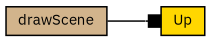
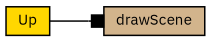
edge "drawScene" -> "Up": reversed
